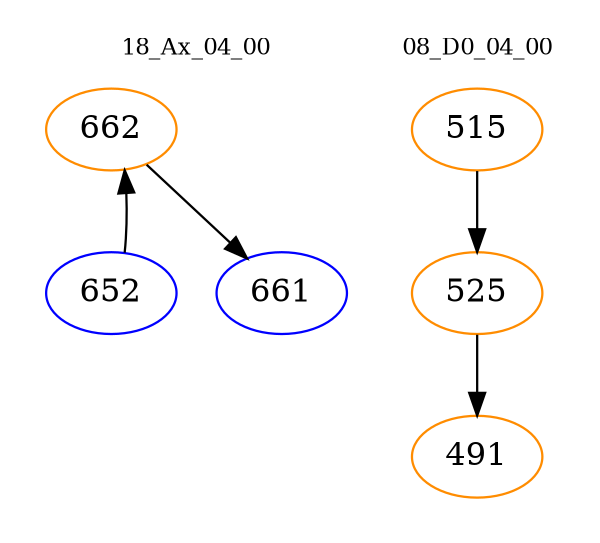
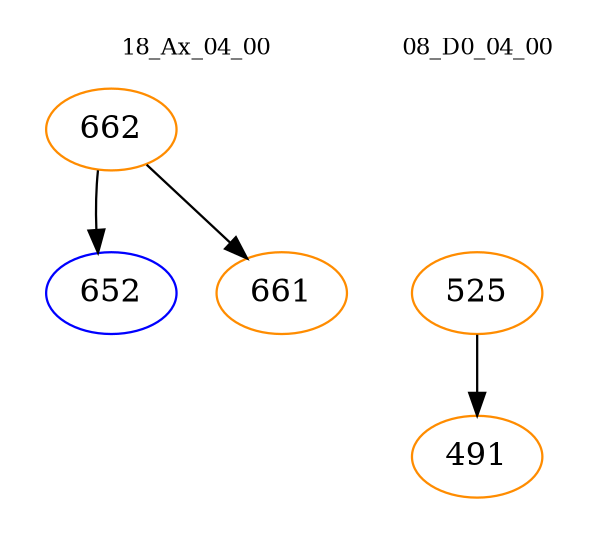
node "515": removed
edge "652" -> "662": reversed
node "661": color blue -> darkorange
